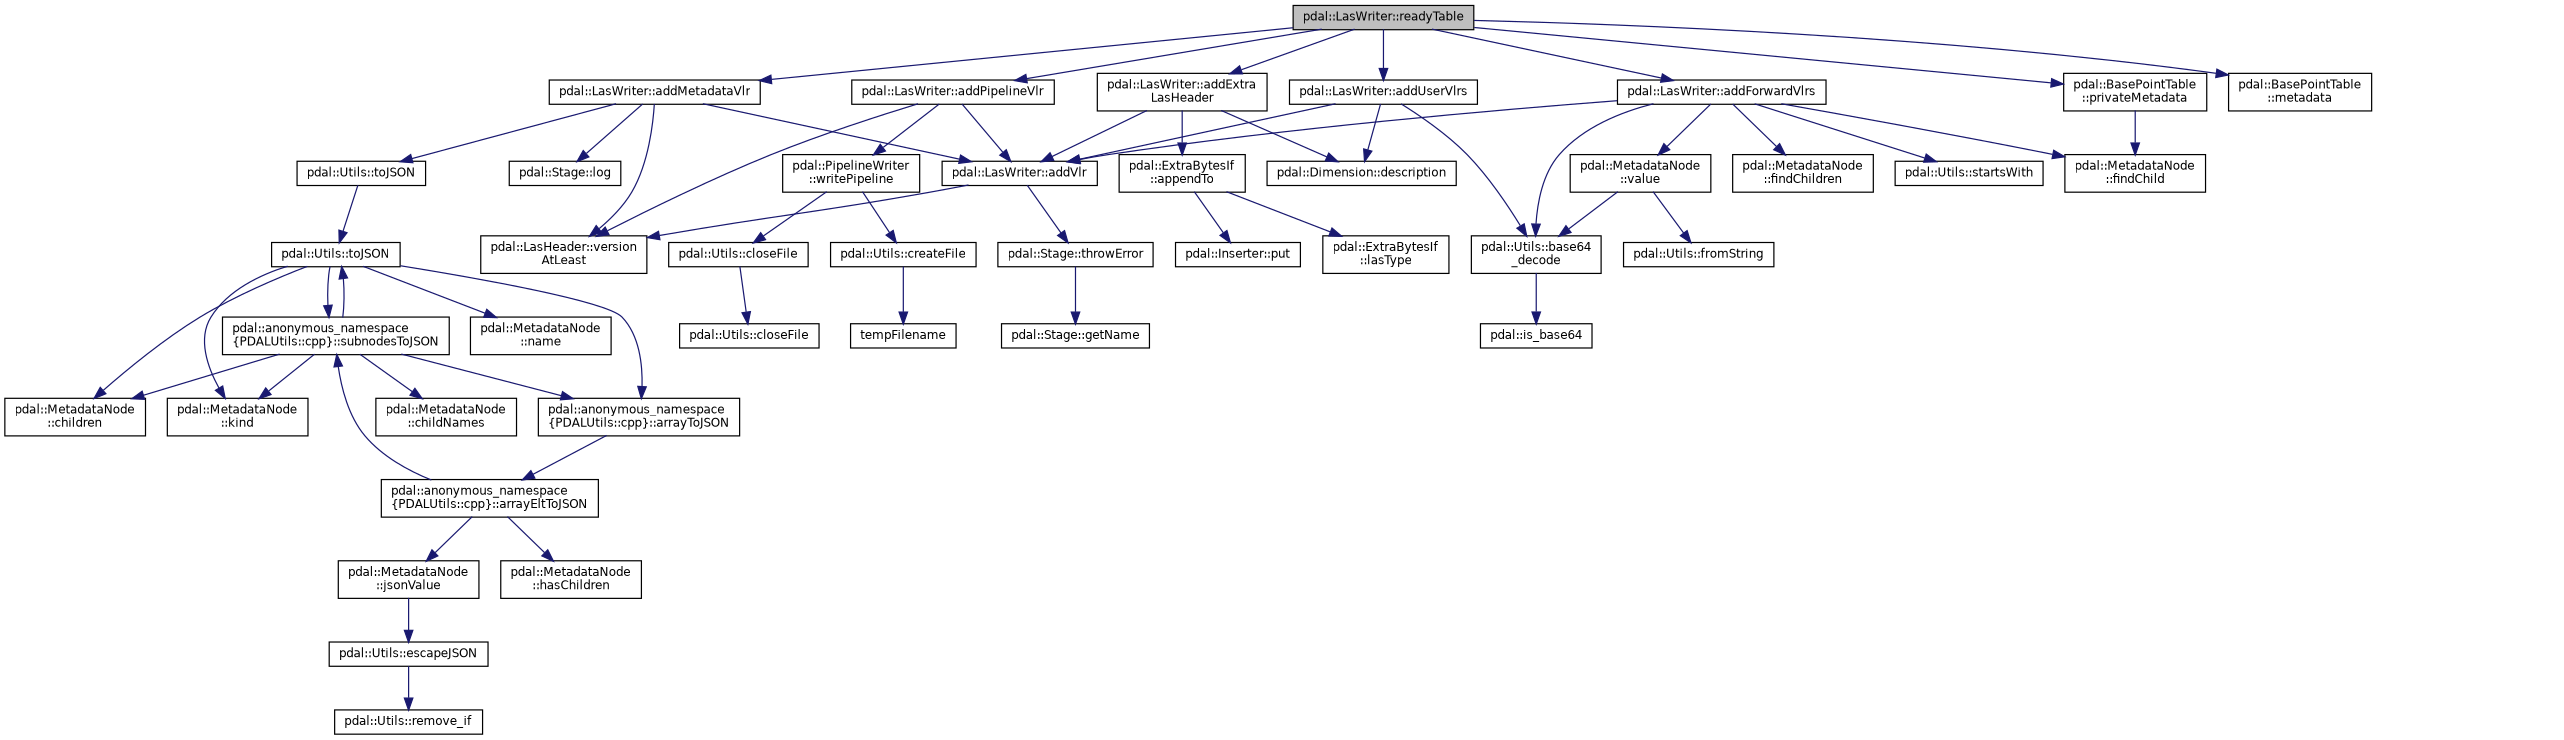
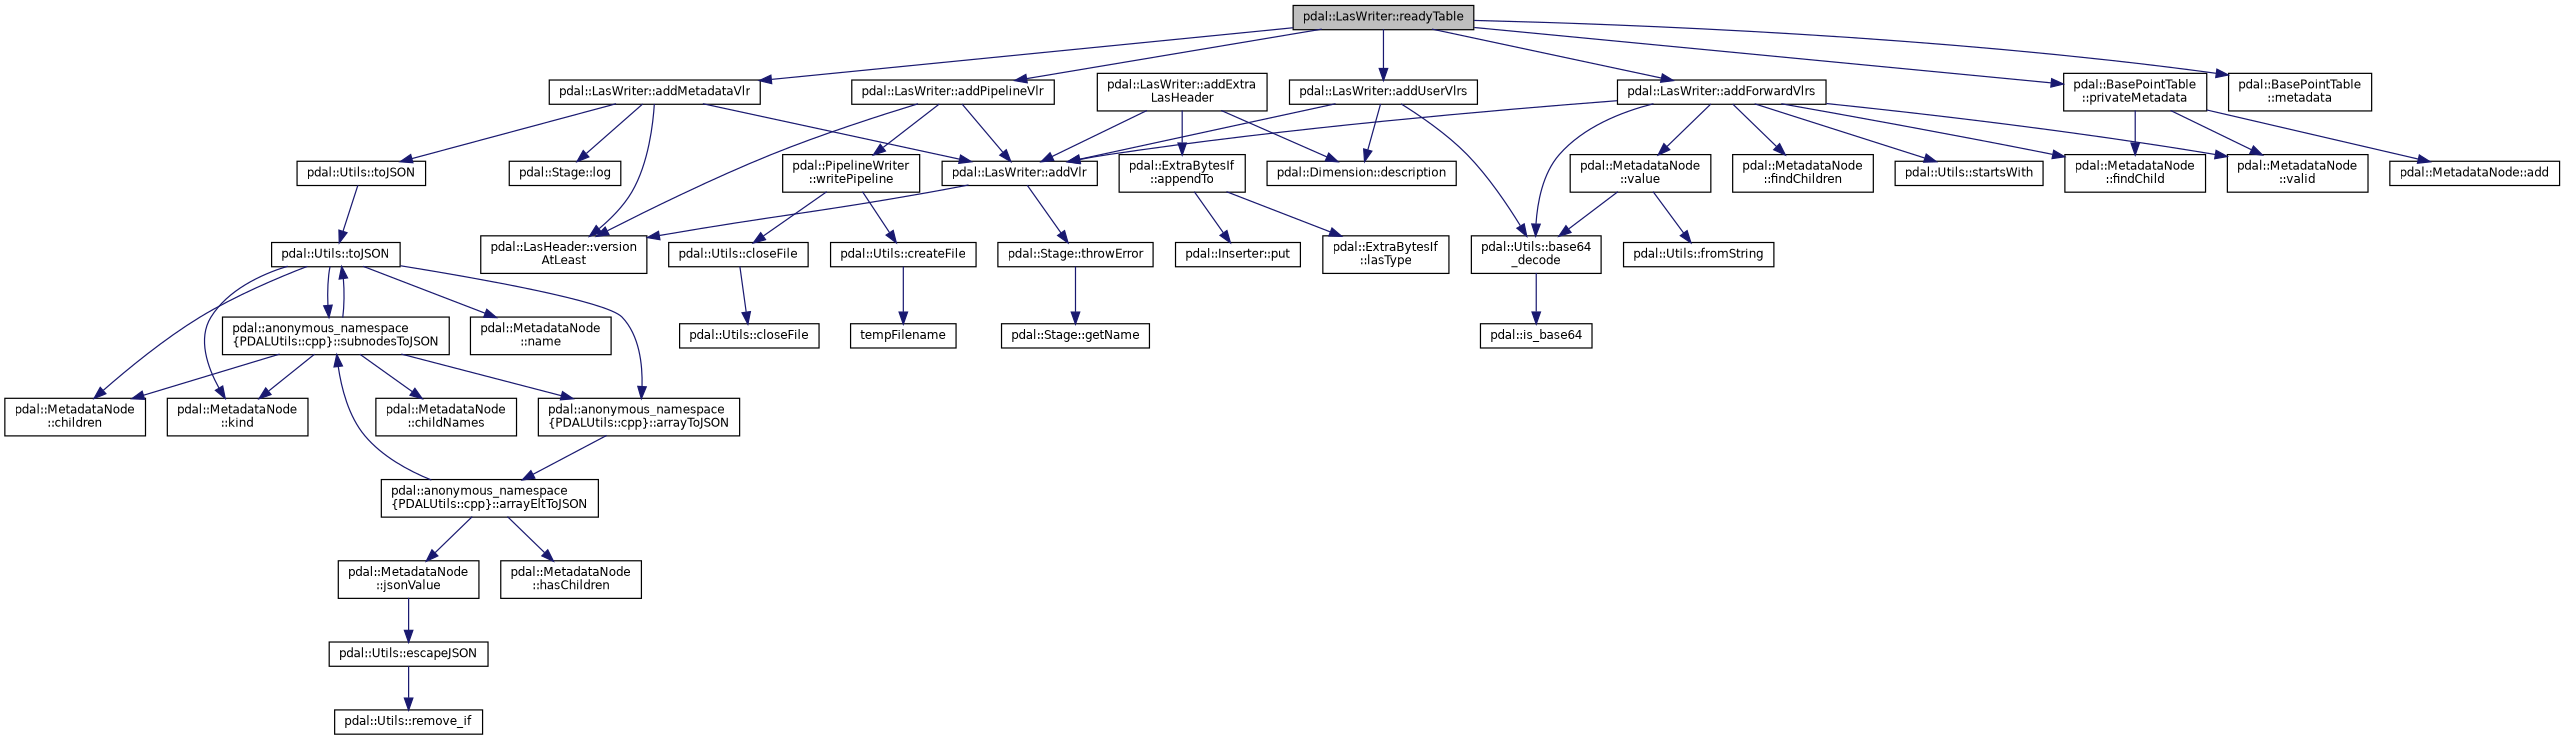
edge "pdal::LasWriter::readyTable" -> "pdal::LasWriter::addExtra LasHeader": removed
node "pdal::MetadataNode ::valid": added
node "pdal::MetadataNode::add": added
